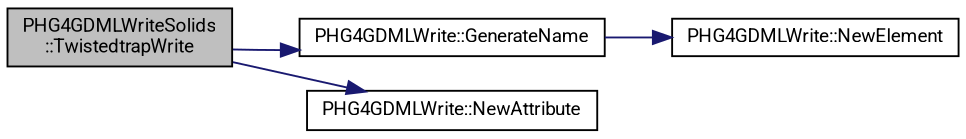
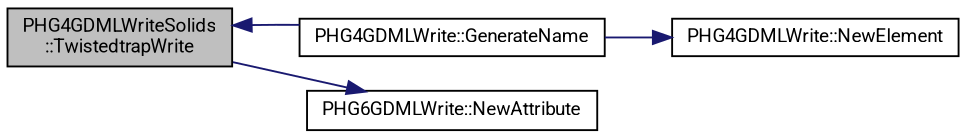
edge "PHG4GDMLWriteSolids ::TwistedtrapWrite" -> "PHG4GDMLWrite::GenerateName": reversed
node "PHG4GDMLWrite::NewAttribute": label "PHG4GDMLWrite::NewAttribute" -> "PHG6GDMLWrite::NewAttribute"
